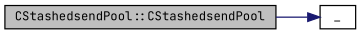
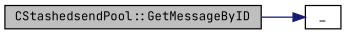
node "CStashedsendPool::CStashedsendPool": label "CStashedsendPool::CStashedsendPool" -> "CStashedsendPool::GetMessageByID"
